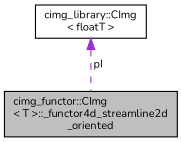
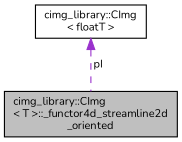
node "cimg_functor::CImg < T >::_functor4d_streamline2d _oriented": label "cimg_functor::CImg < T >::_functor4d_streamline2d _oriented" -> "cimg_library::CImg < T >::_functor4d_streamline2d _oriented"
